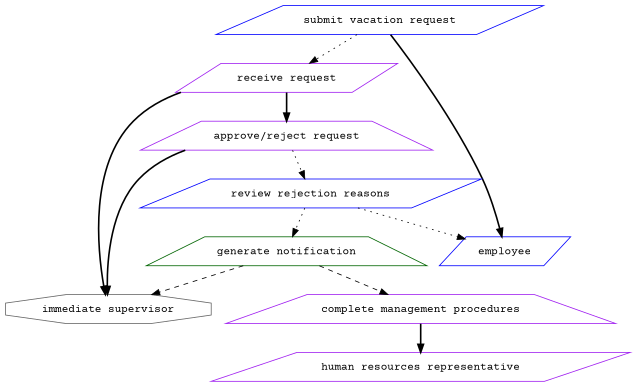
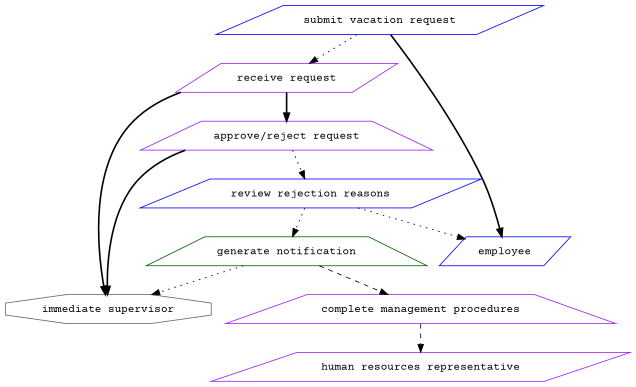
edge "generate notification" -> "immediate supervisor": style dashed -> dotted
edge "complete management procedures" -> "human resources representative": style bold -> dashed
